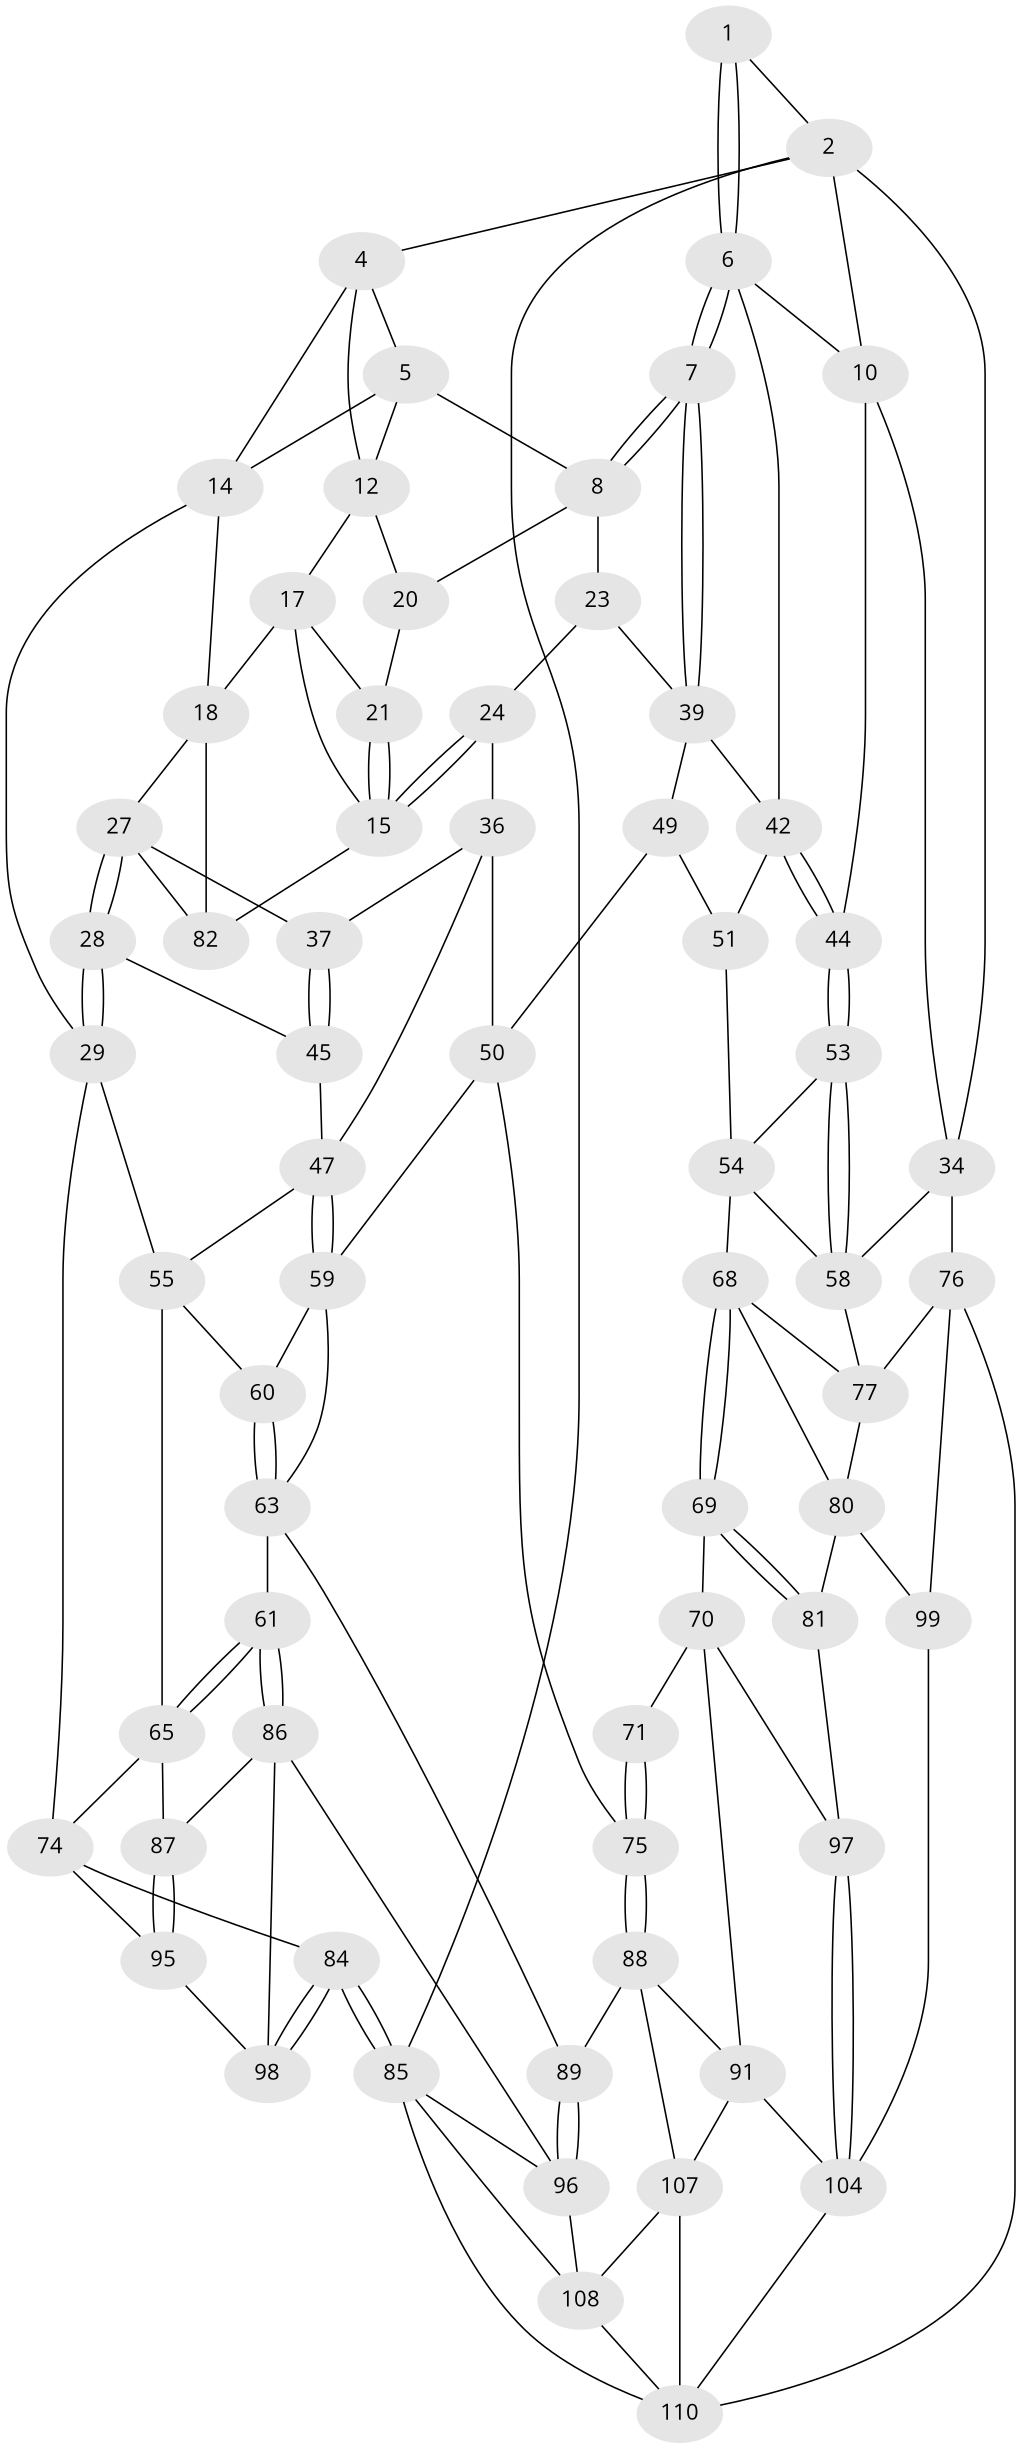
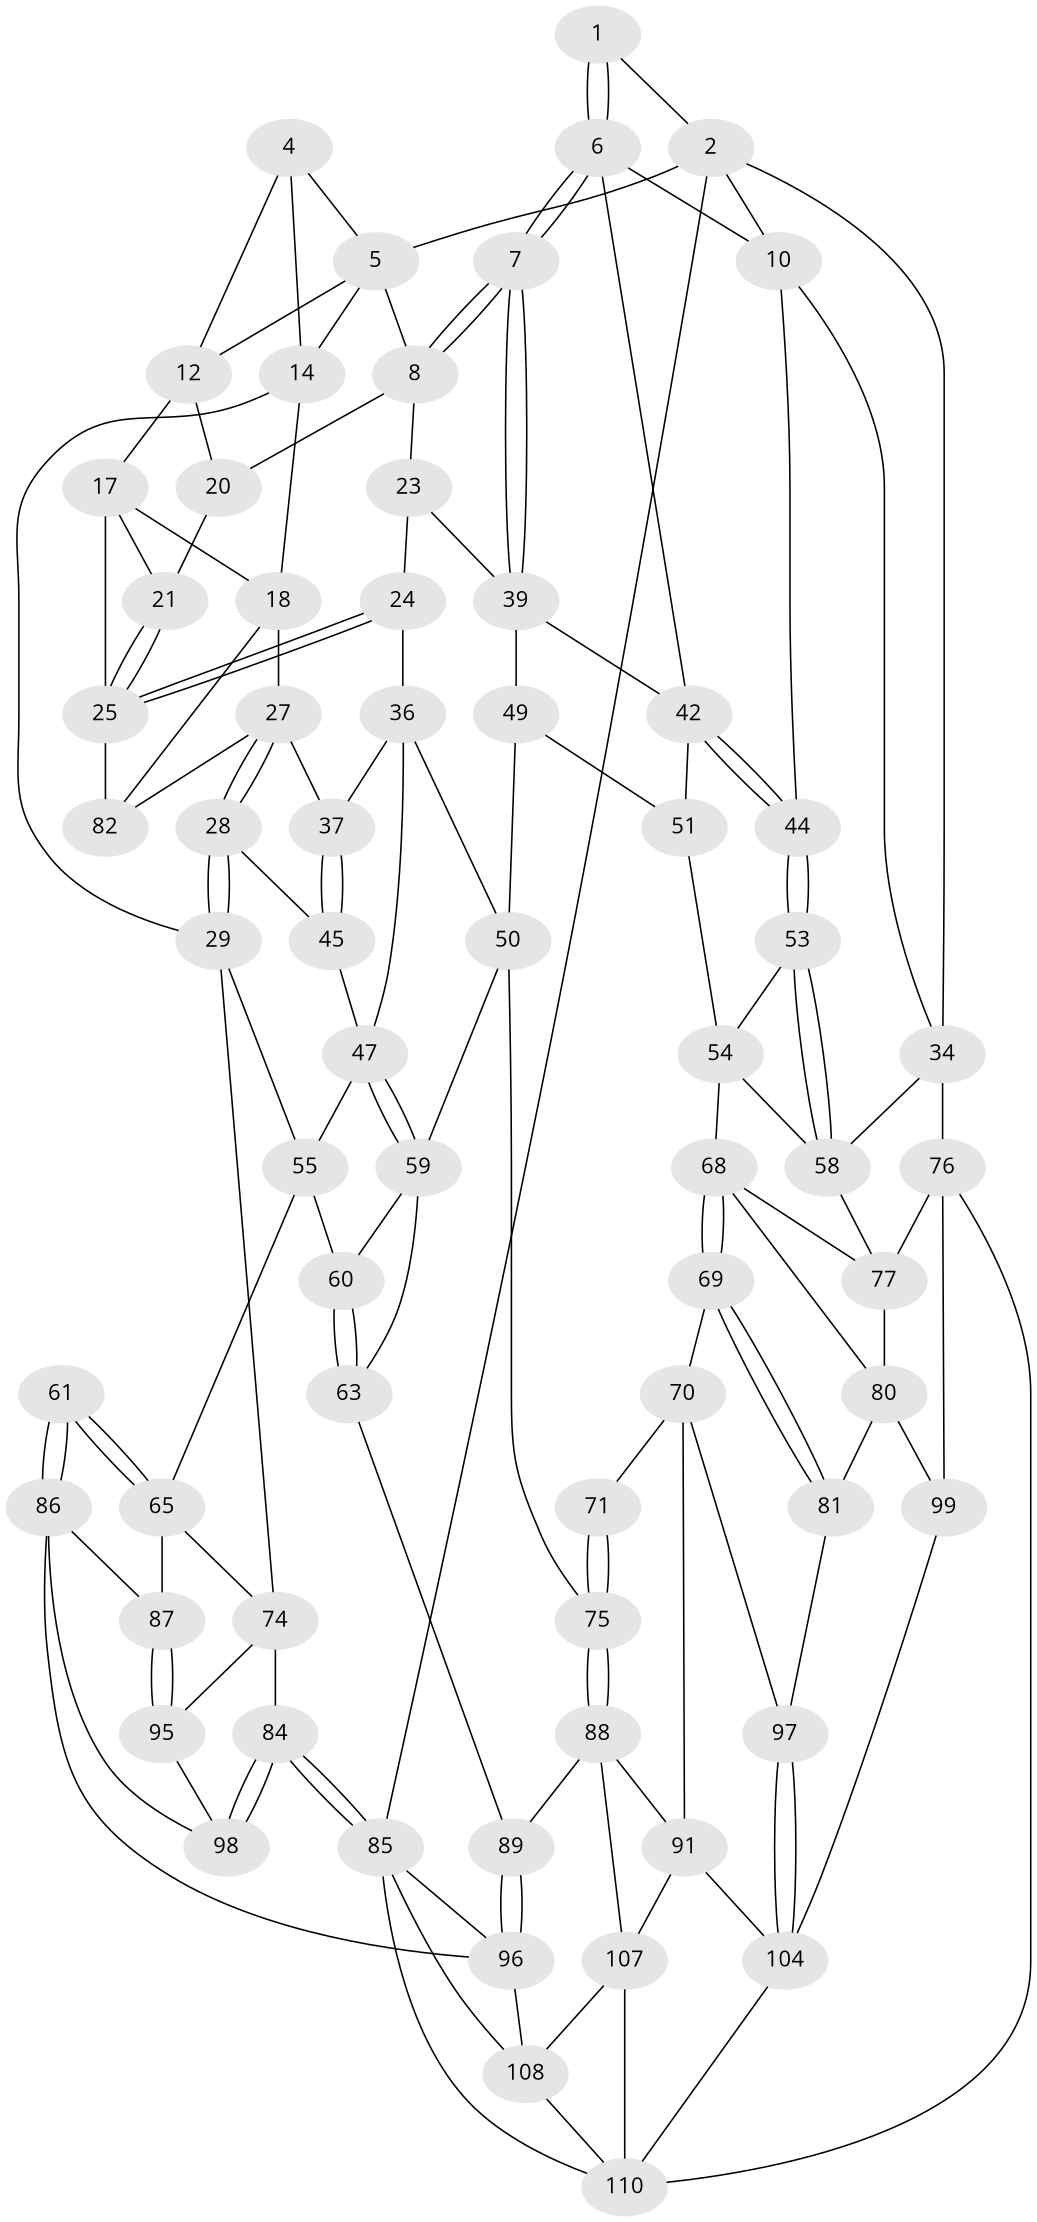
edge "2" -- "4": now "2" -- "5"
node "15": label "15" -> "25"
edge "63" -- "61": removed
